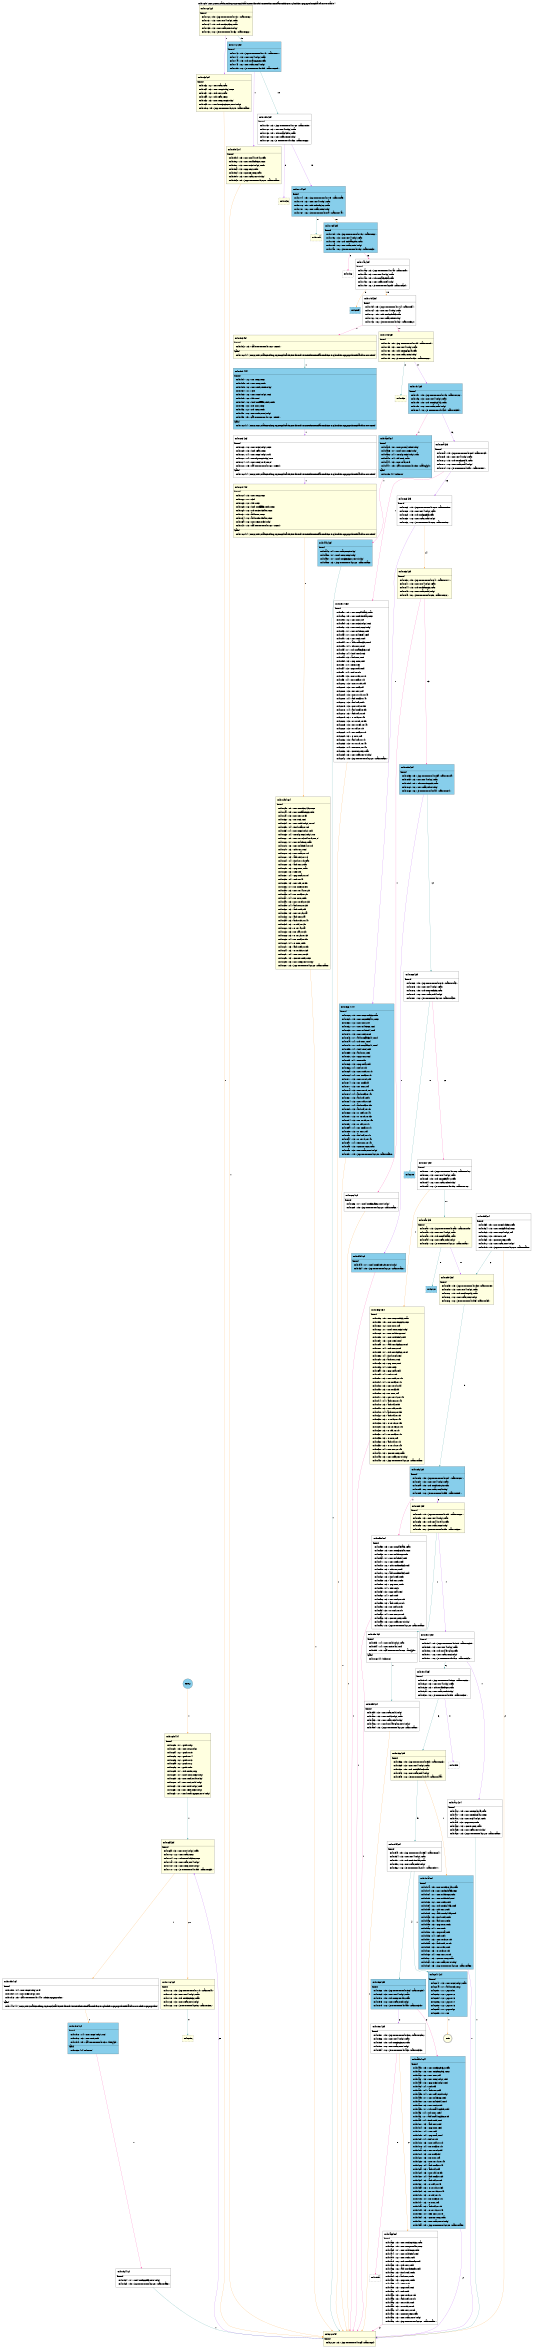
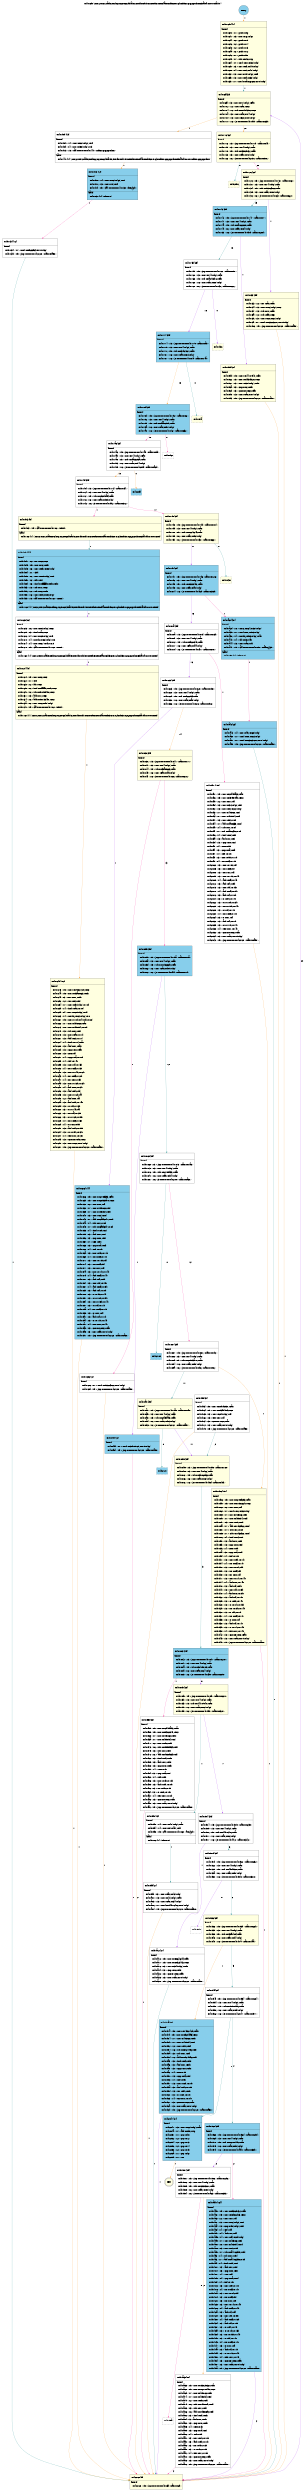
edge "0x401716 [22]" -> "0x40172c [22]": added, label "20"
